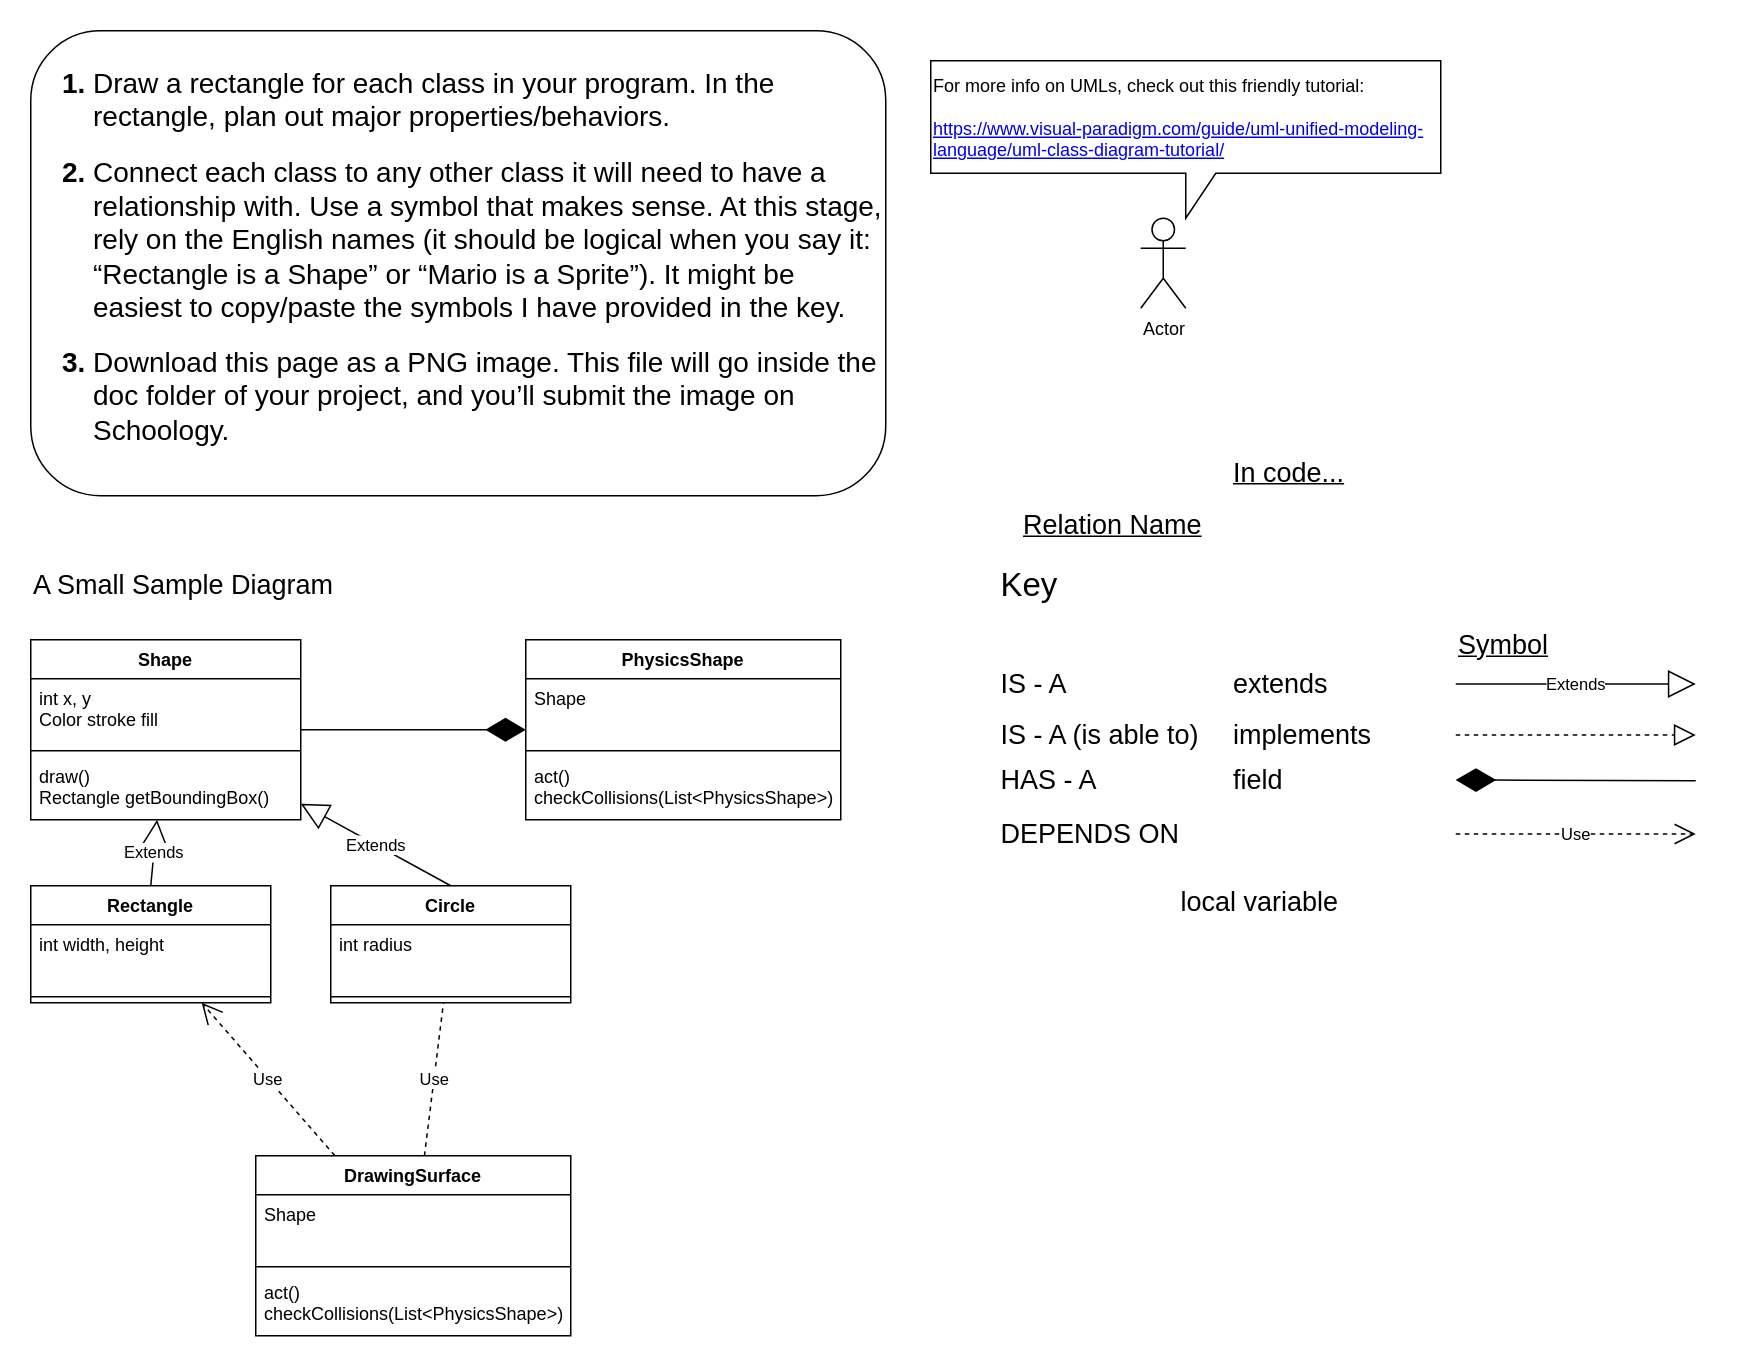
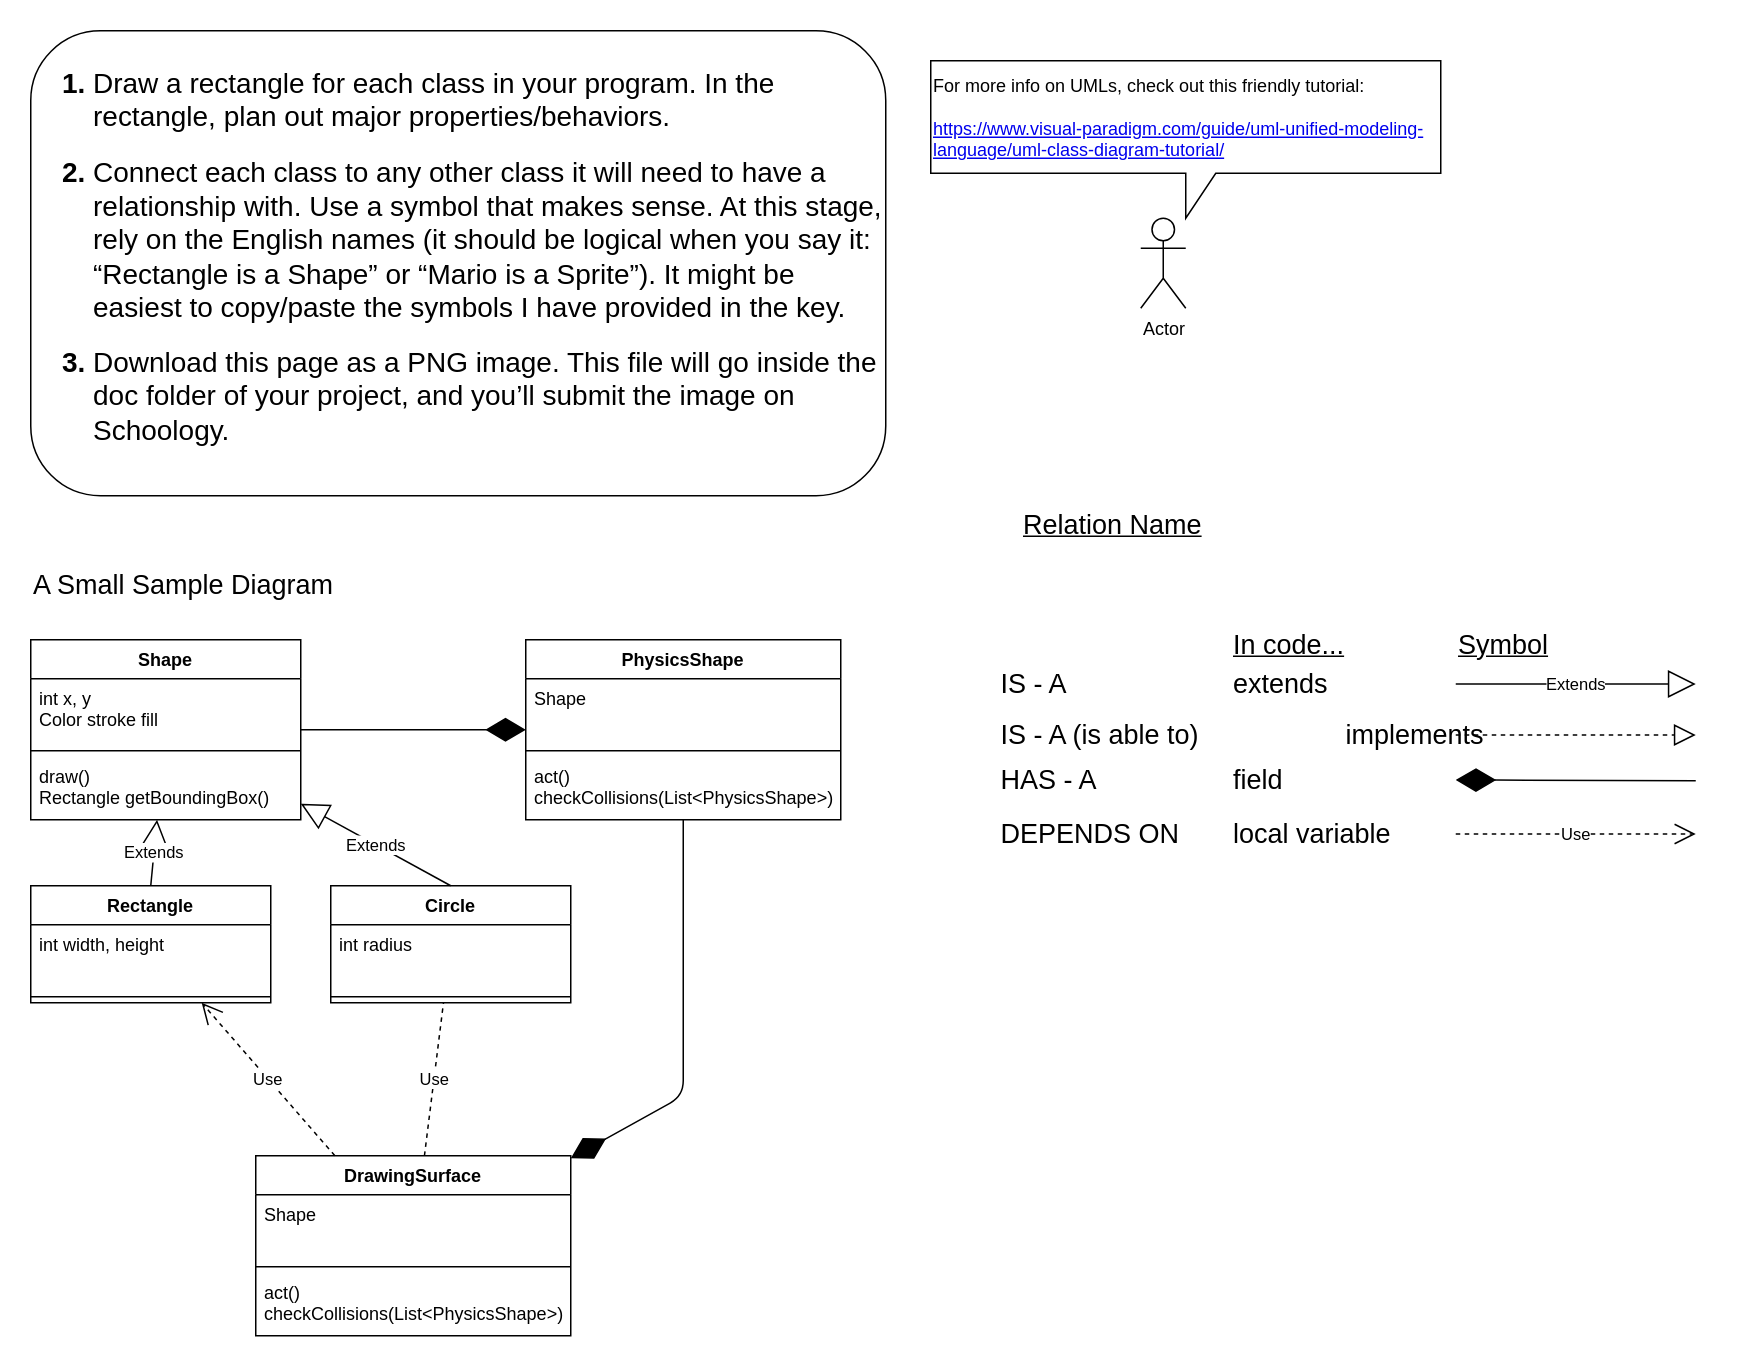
node "In code...": moved (1298, 473) -> (1298, 646)
node "Key": removed
node "implements": moved (1313, 736) -> (1426, 736)
node "local variable": moved (1268, 902) -> (1321, 835)
edge "PhysicsShape" -> "DrawingSurface": added
